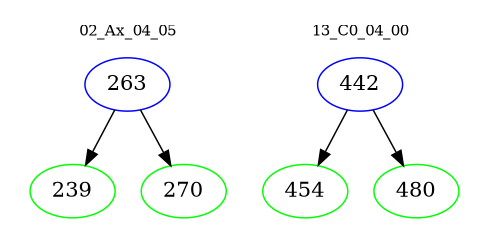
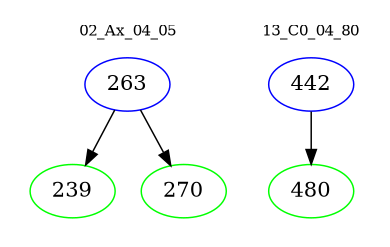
cluster "13_C0_04_00": label "13_C0_04_00" -> "13_C0_04_80"
node "454": removed
